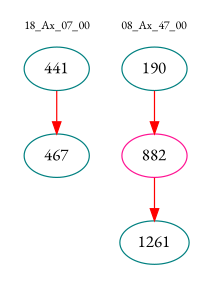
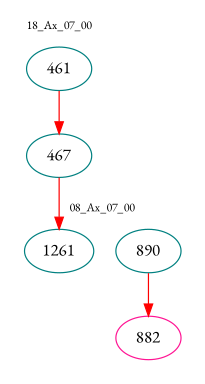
cluster "08_Ax_47_00": label "08_Ax_47_00" -> "08_Ax_07_00"
node "441": label "441" -> "461"
node "190": label "190" -> "890"
edge "882" -> "1261": now "467" -> "1261"
